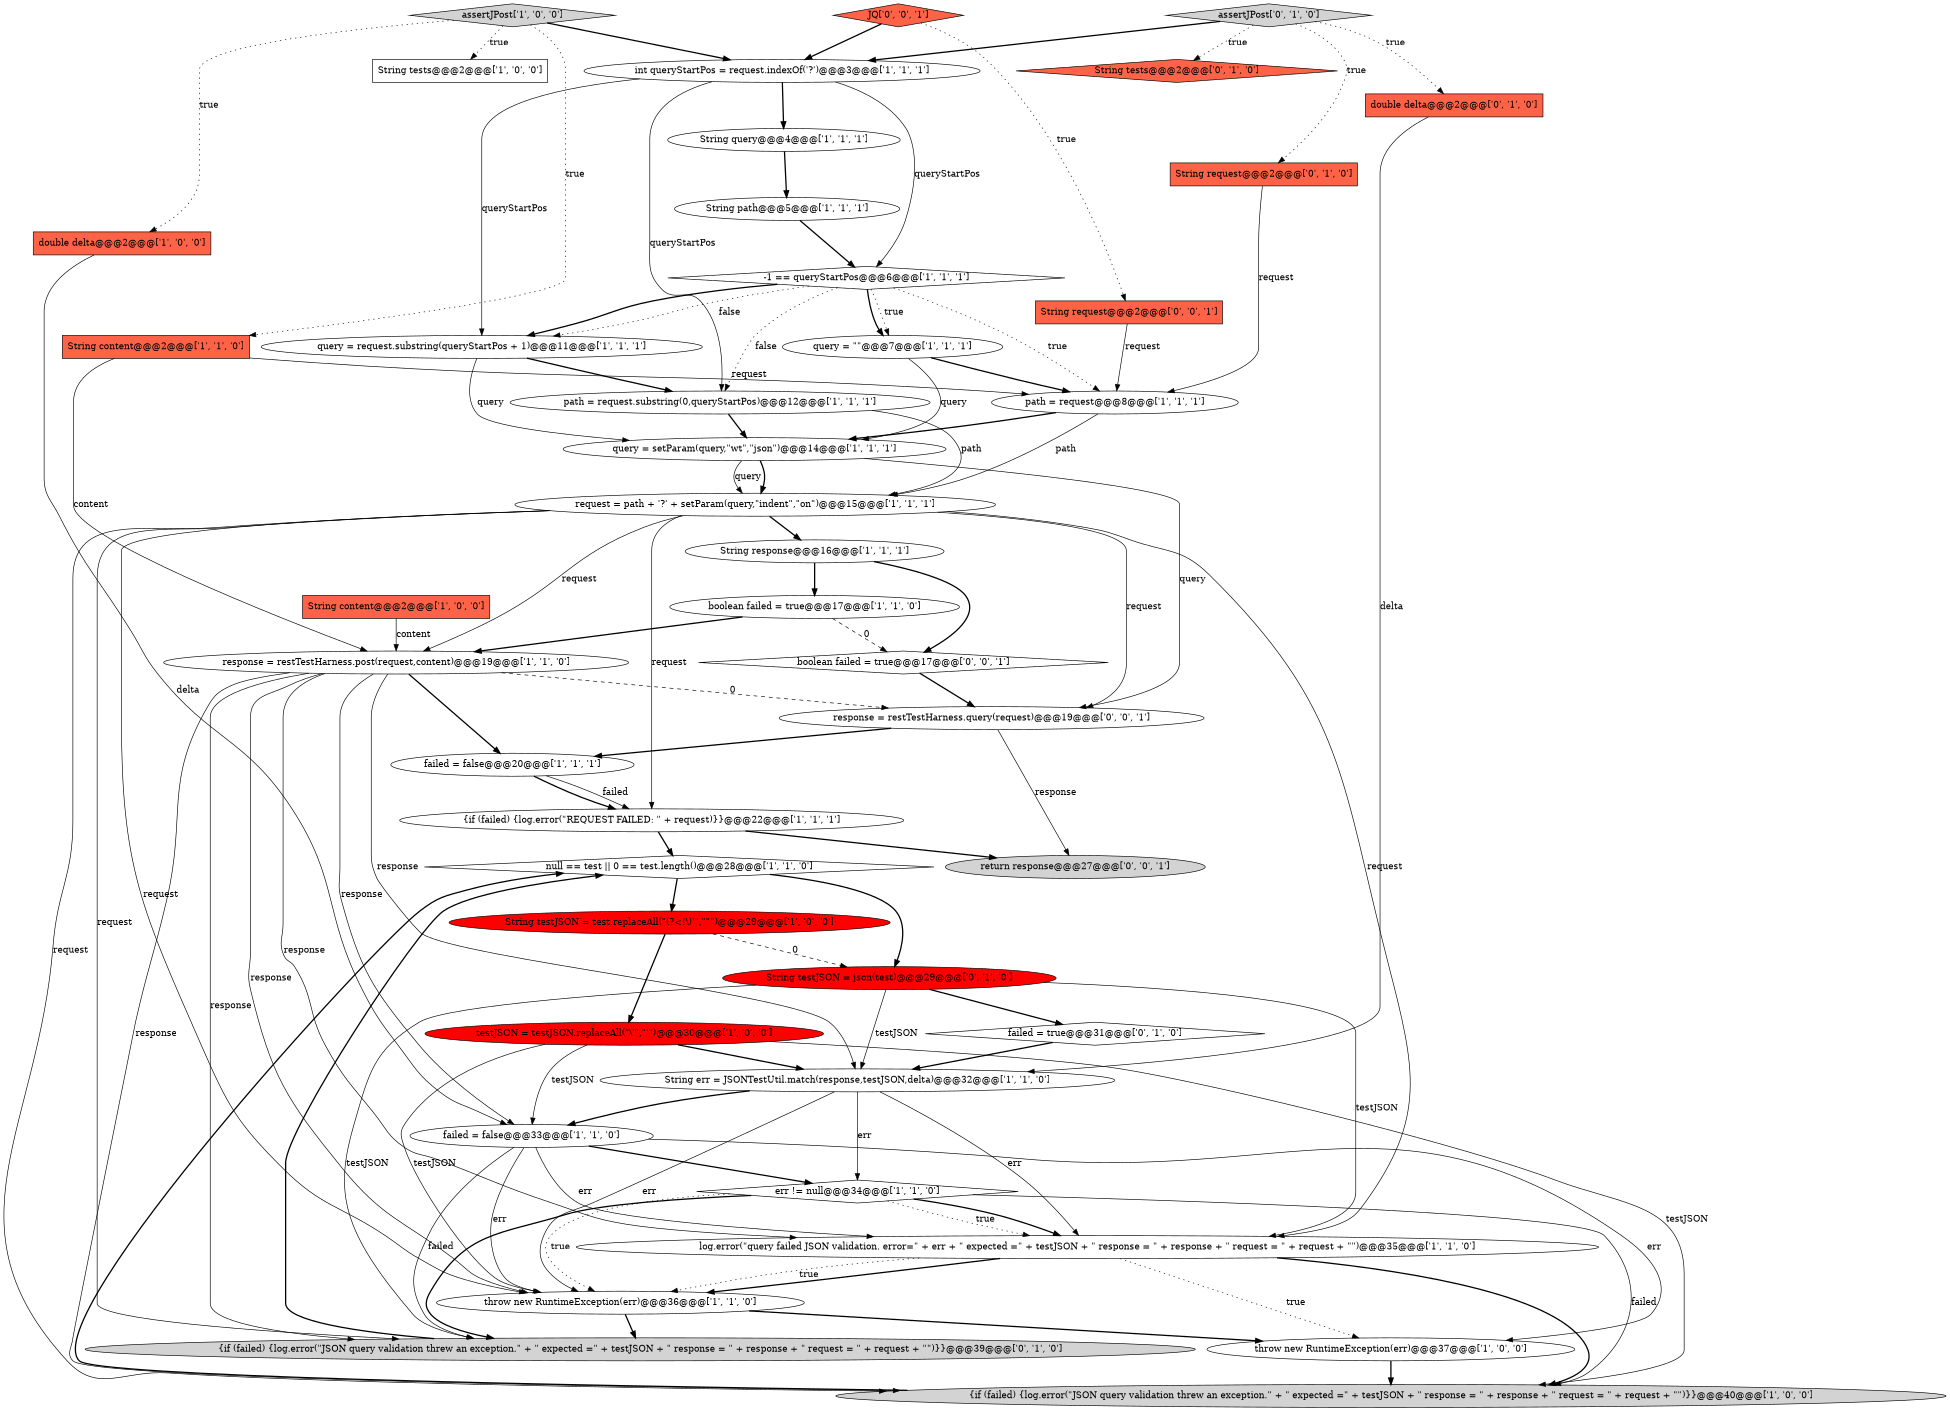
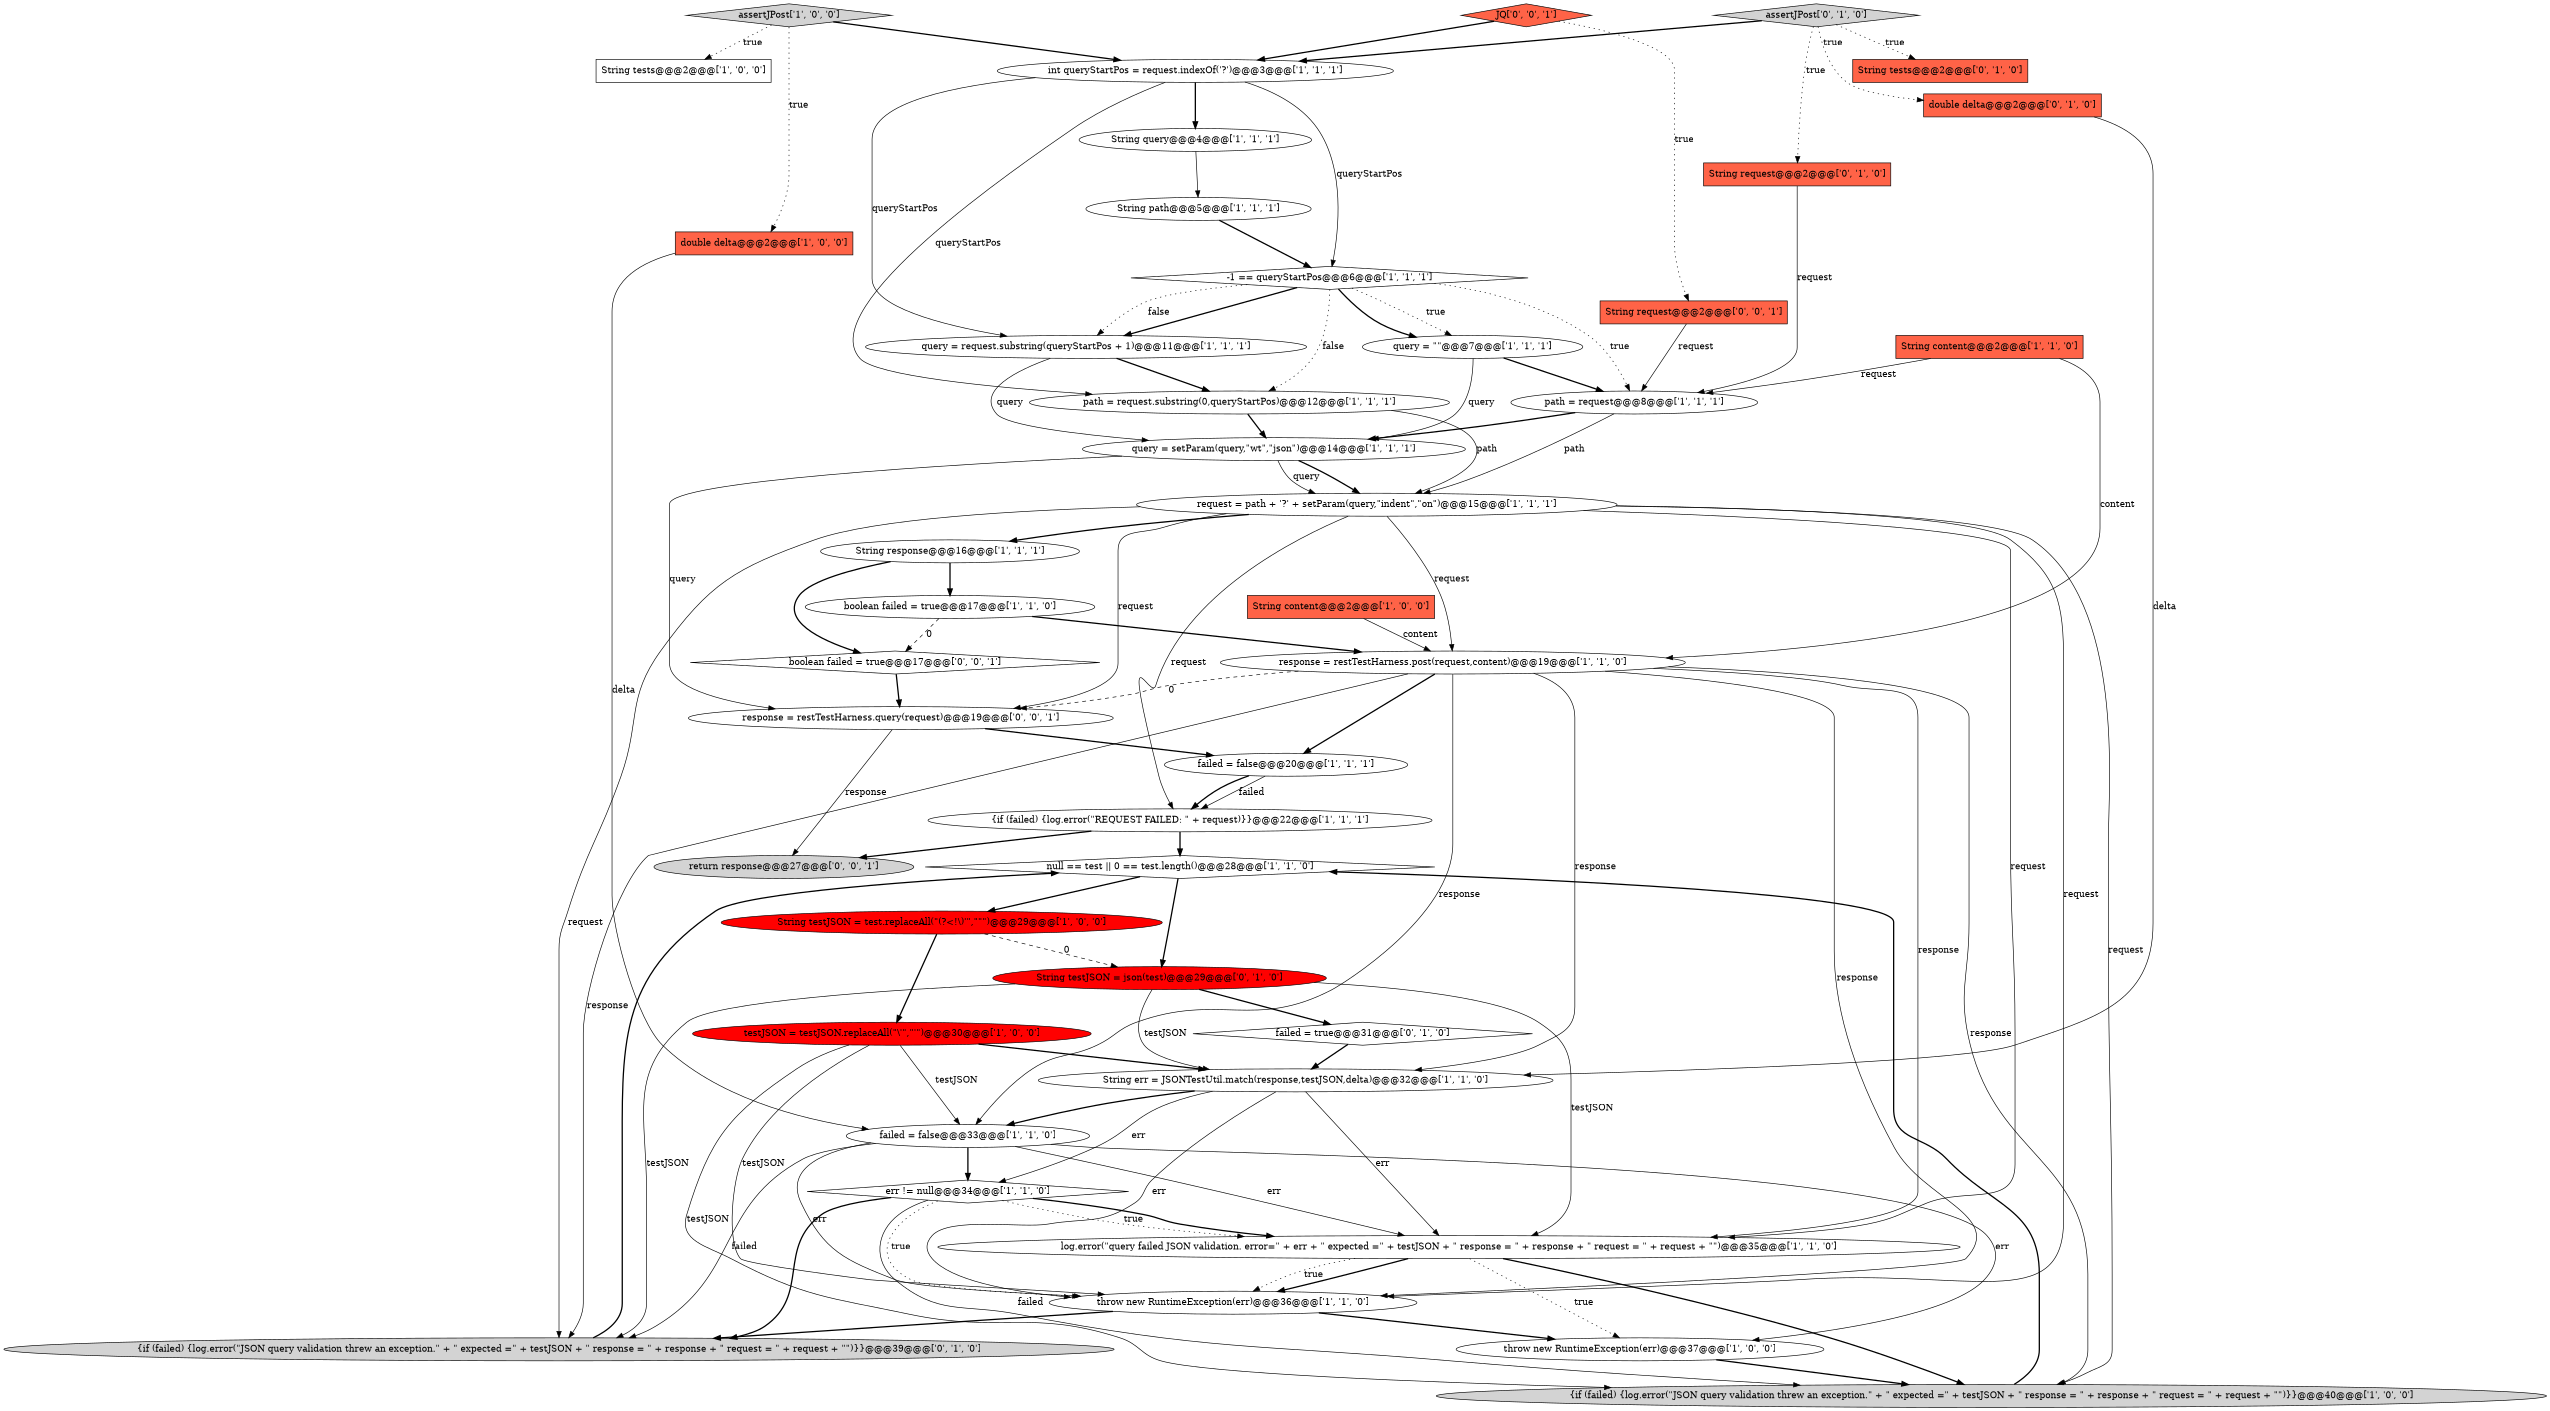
node "String tests@@@2@@@['0', '1', '0']": shape diamond -> box
edge "String query@@@4@@@['1', '1', '1']" -> "String path@@@5@@@['1', '1', '1']": style bold -> solid
edge "assertJPost['1', '0', '0']" -> "String content@@@2@@@['1', '1', '0']": removed, label "true"
